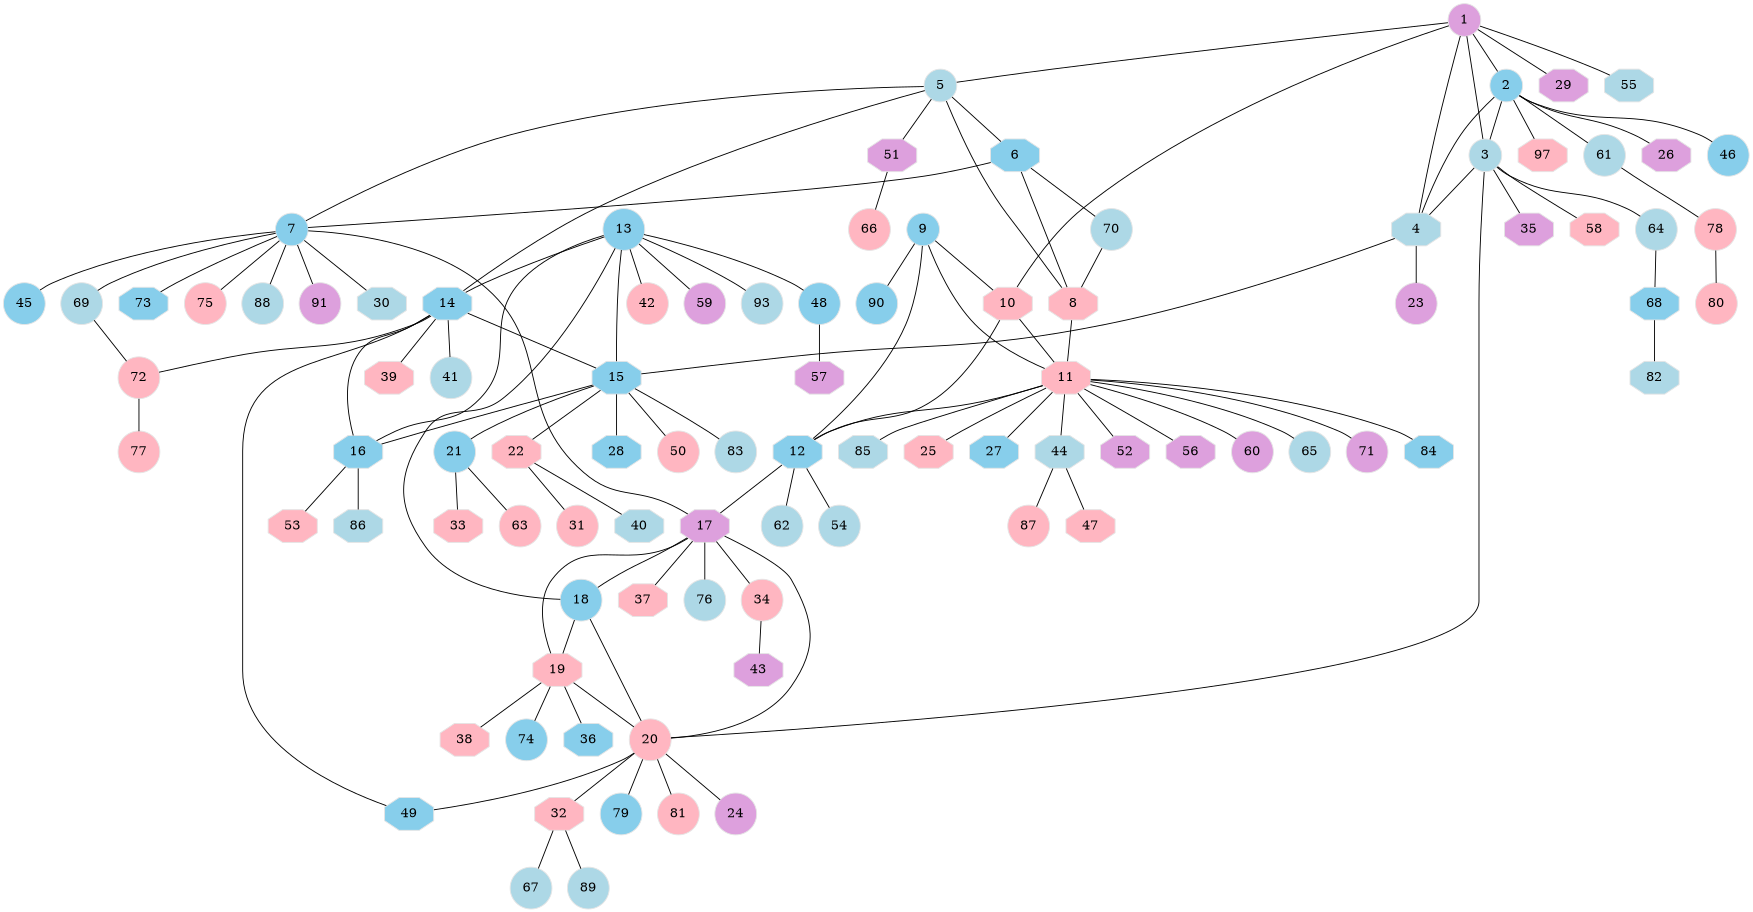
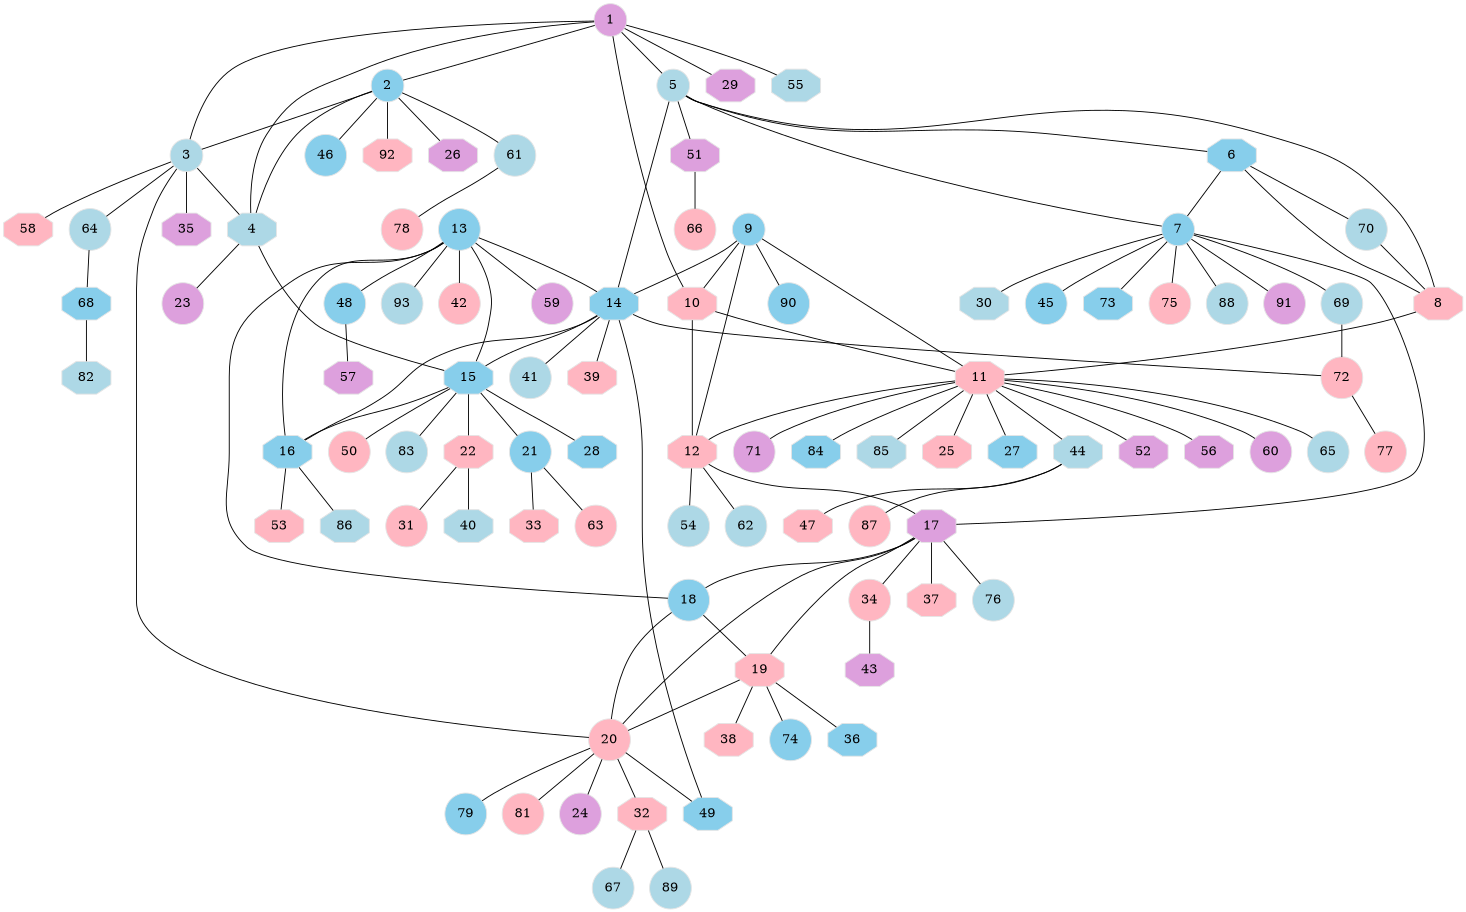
node "97": label "97" -> "92"
edge "9" -- "14": added
node "80": removed
node "12": fillcolor skyblue -> lightpink
